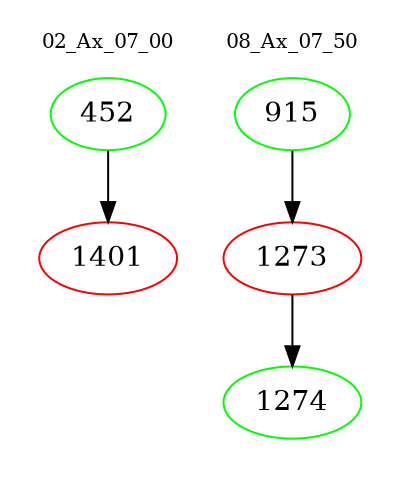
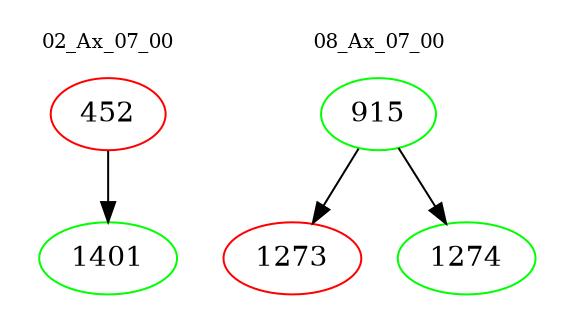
cluster "08_Ax_07_50": label "08_Ax_07_50" -> "08_Ax_07_00"
node "452": color green -> red
node "1401": color red -> green
edge "1273" -> "1274": now "915" -> "1274"
